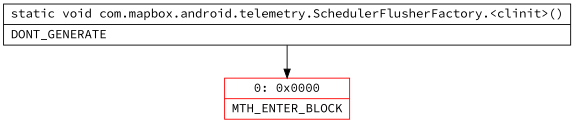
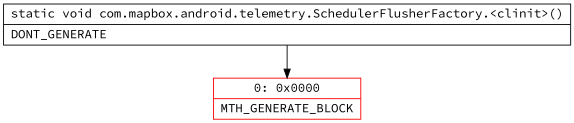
node "0: 0x0000": text "MTH_ENTER_BLOCK" -> "MTH_GENERATE_BLOCK"
